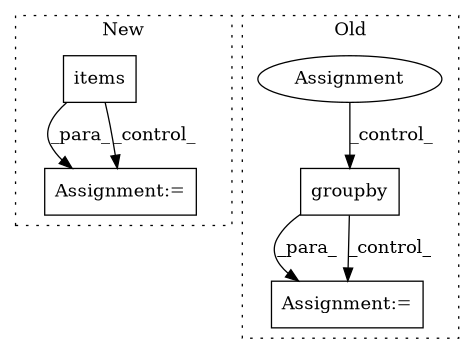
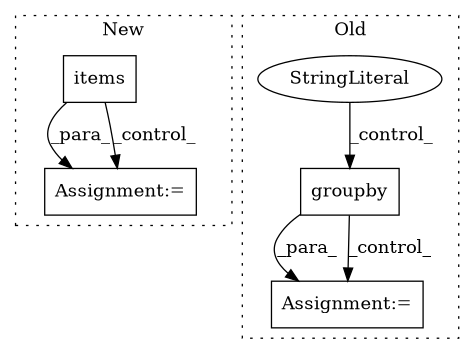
node "Assignment": label "Assignment" -> "StringLiteral"
